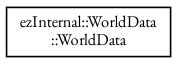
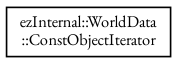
node "ezInternal::WorldData ::WorldData": label "ezInternal::WorldData ::WorldData" -> "ezInternal::WorldData ::ConstObjectIterator"
